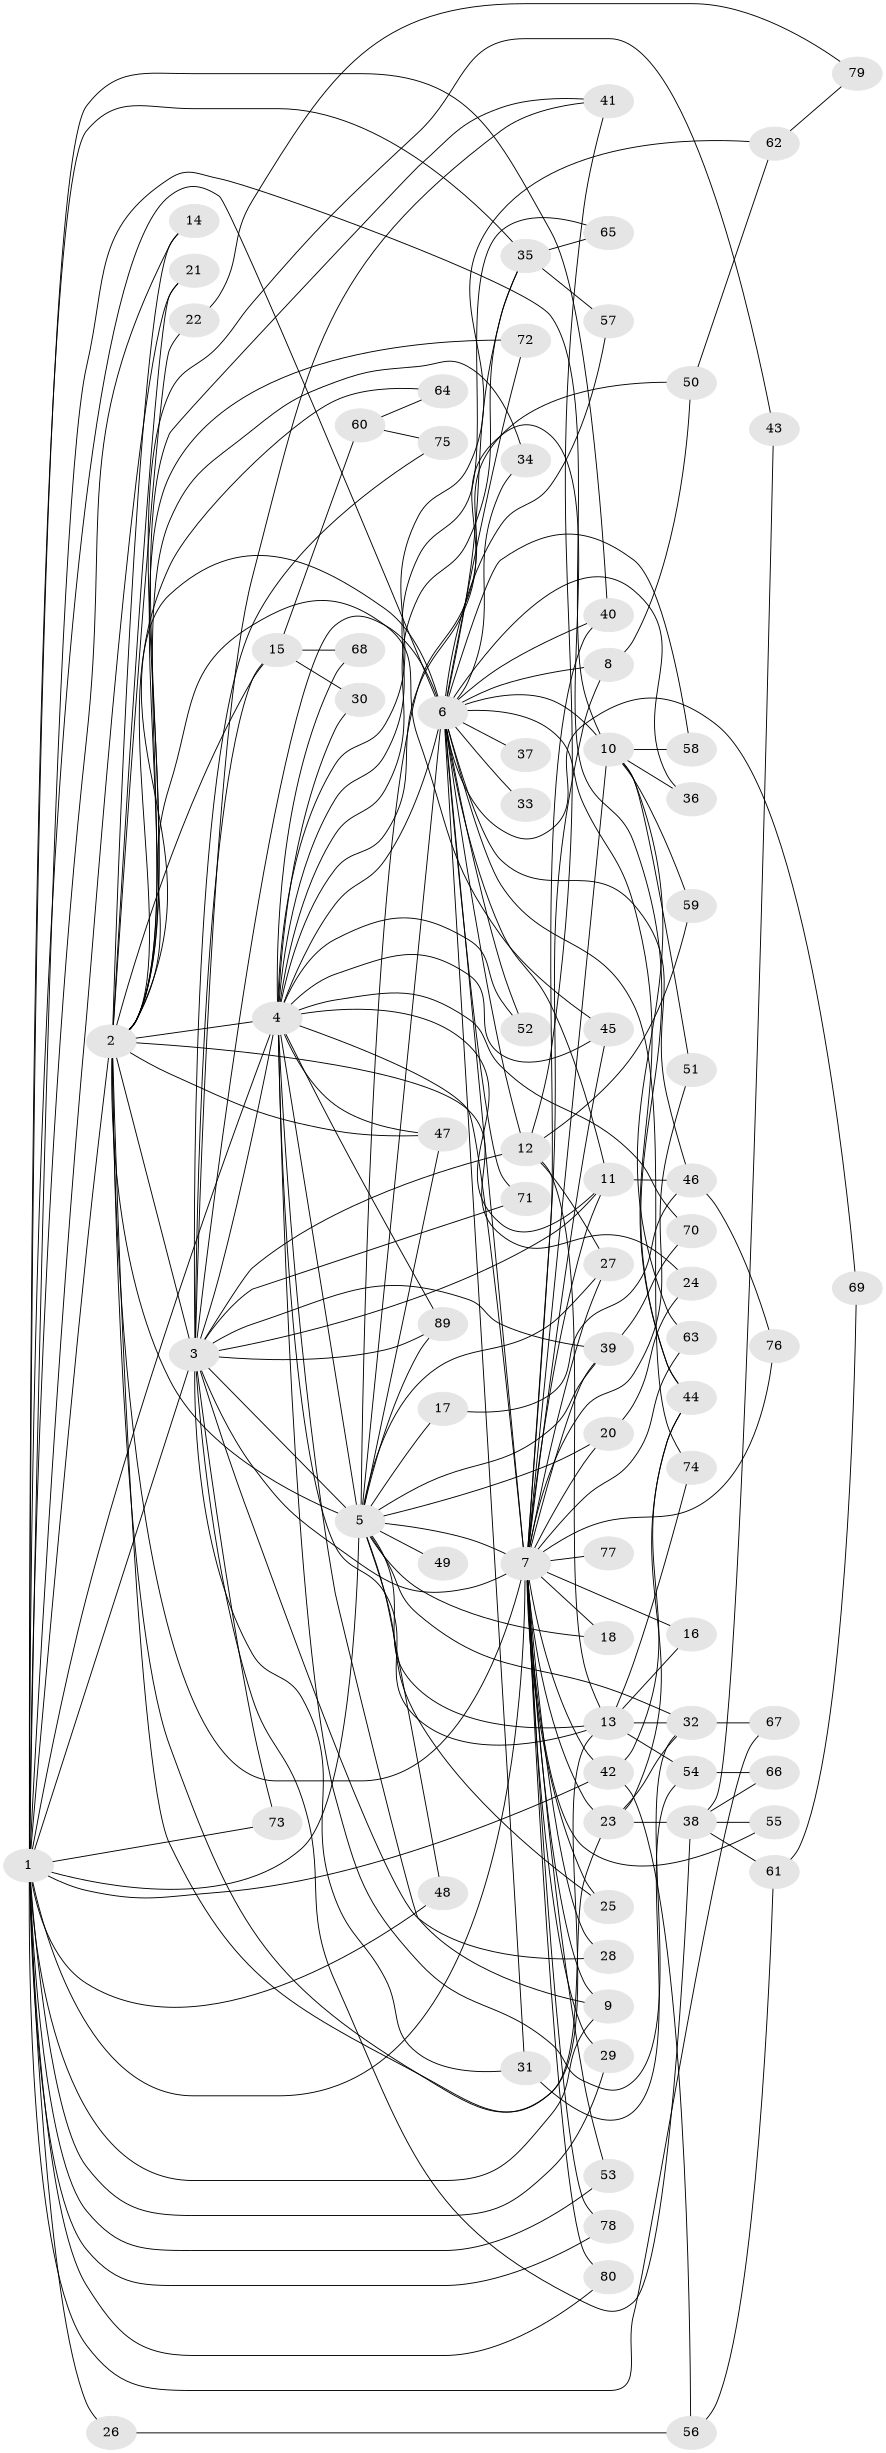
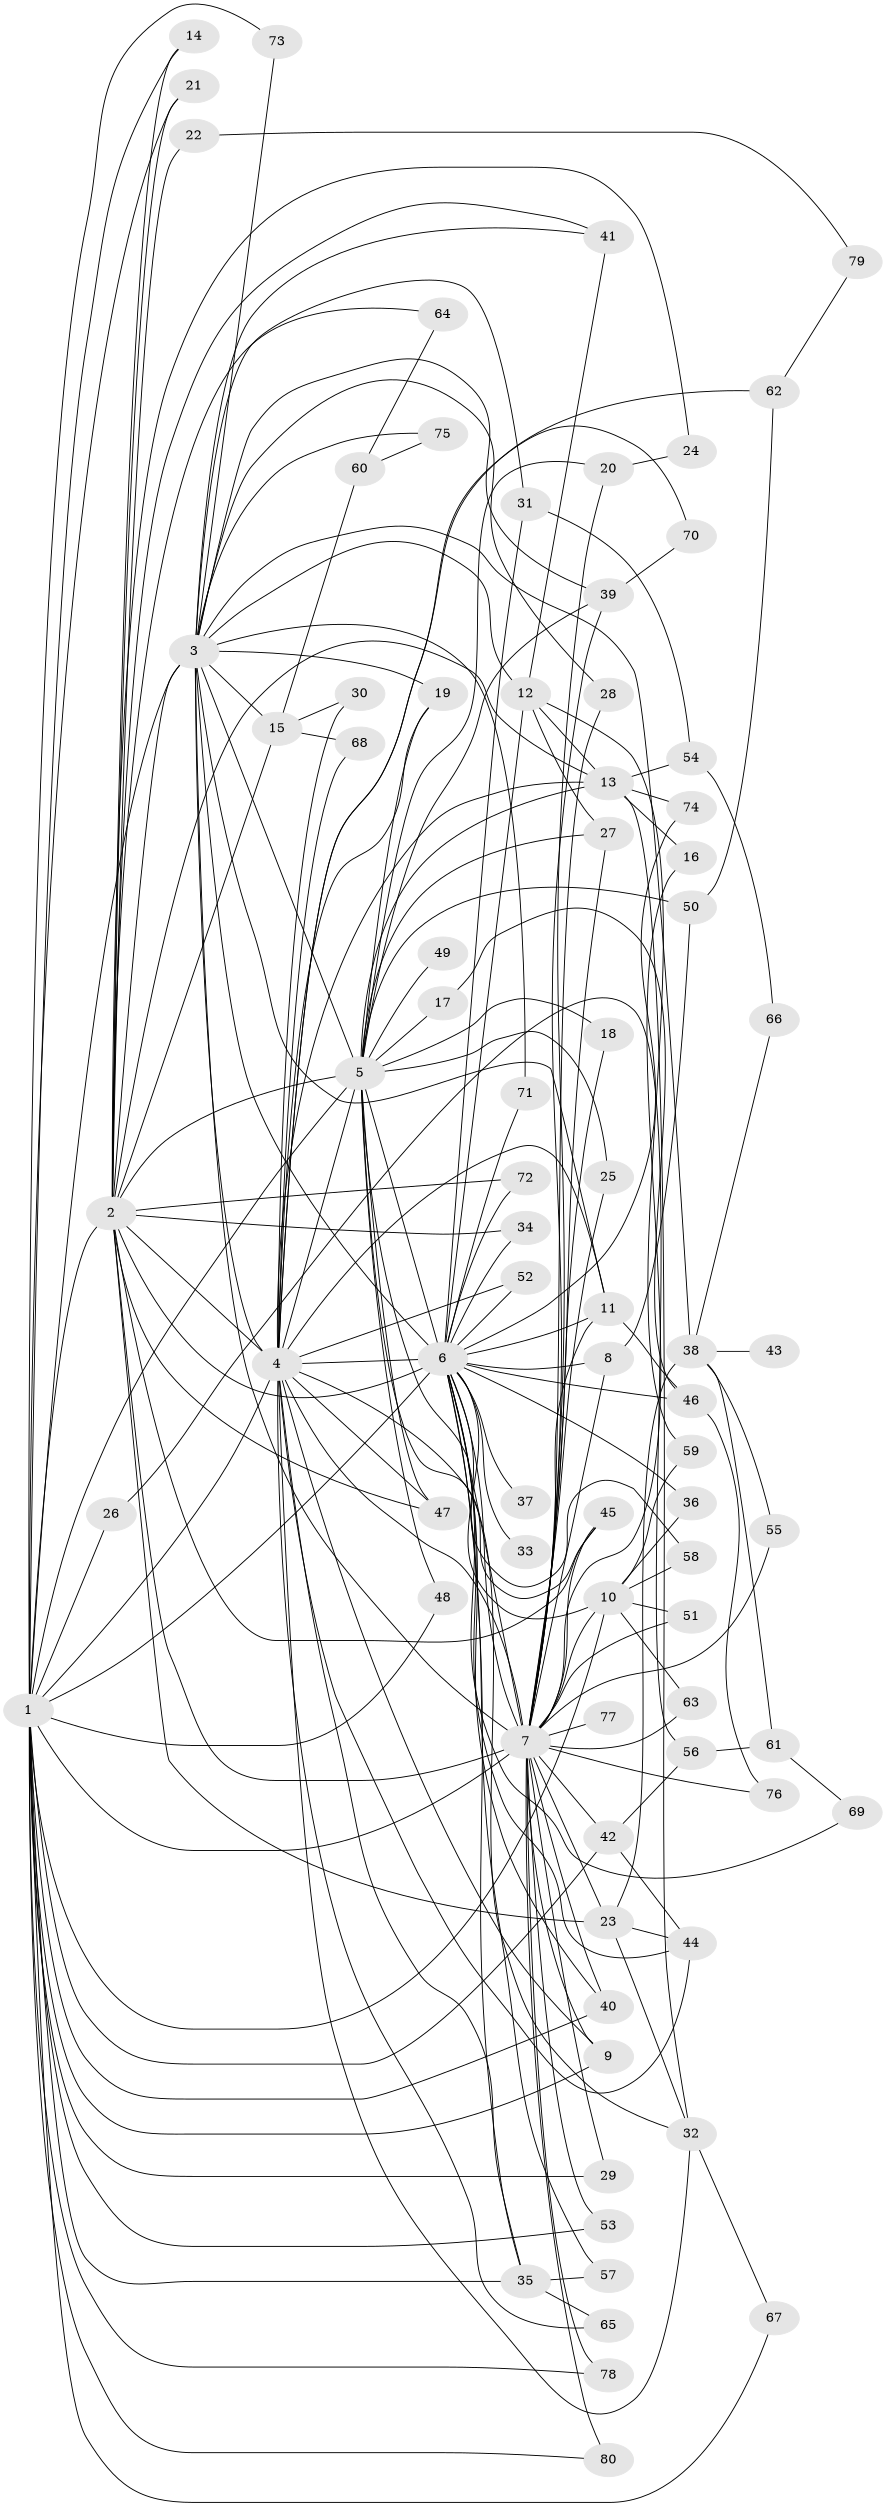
edge "43" -- "2": removed
node "89": label "89" -> "19"
